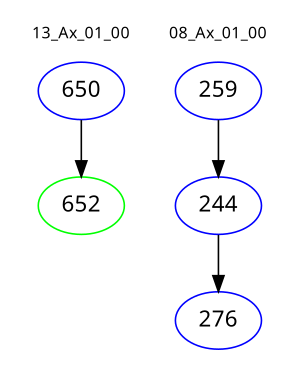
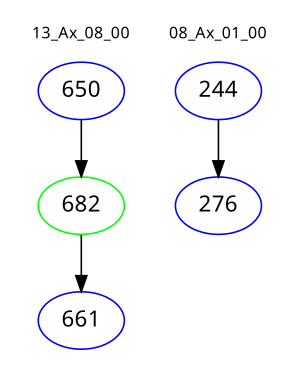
cluster "13_Ax_01_00": label "13_Ax_01_00" -> "13_Ax_08_00"
node "259": removed
node "652": label "652" -> "682"
node "661": added
